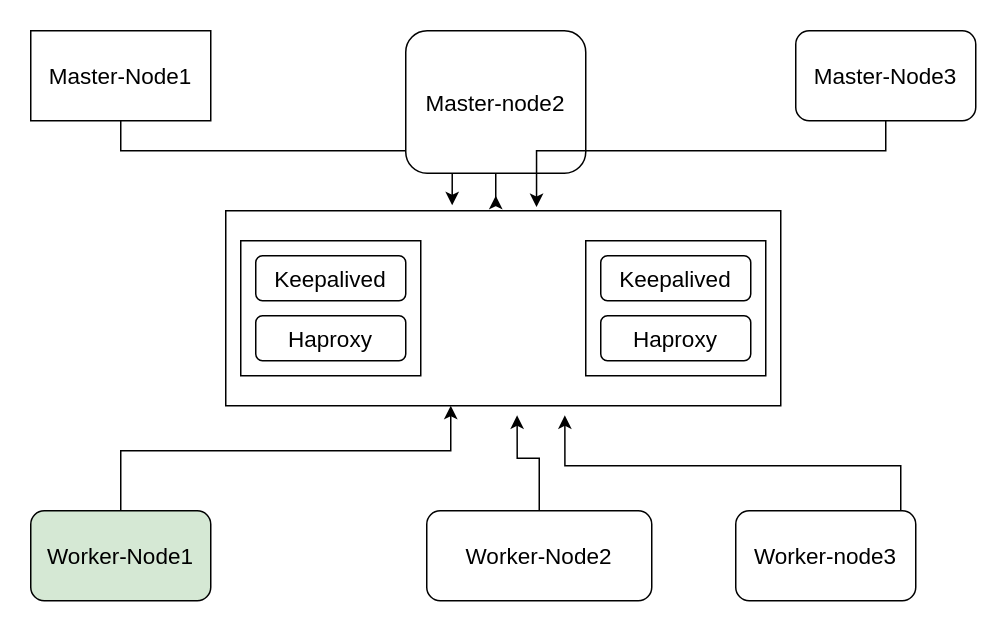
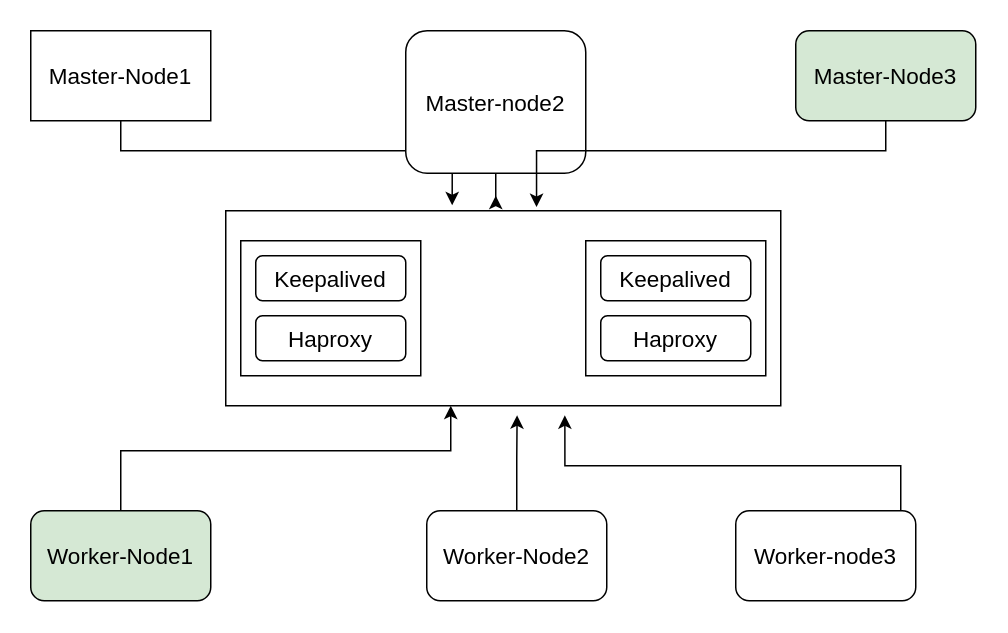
node "Master-Node3": fillcolor #ffffff -> #d5e8d4
node "Worker-Node2": size 225x90 -> 180x90
